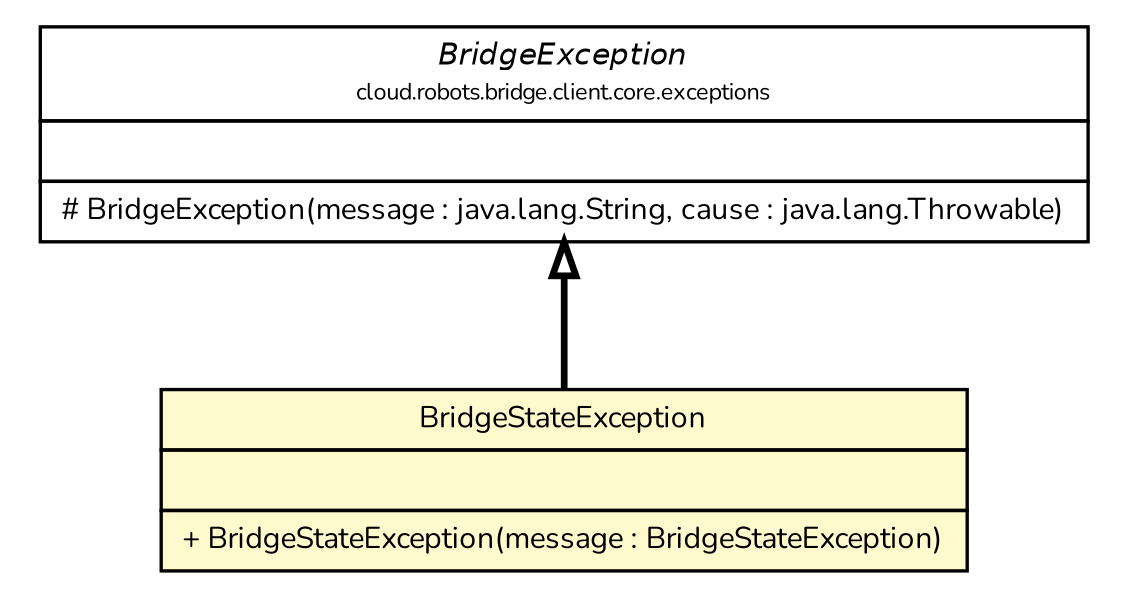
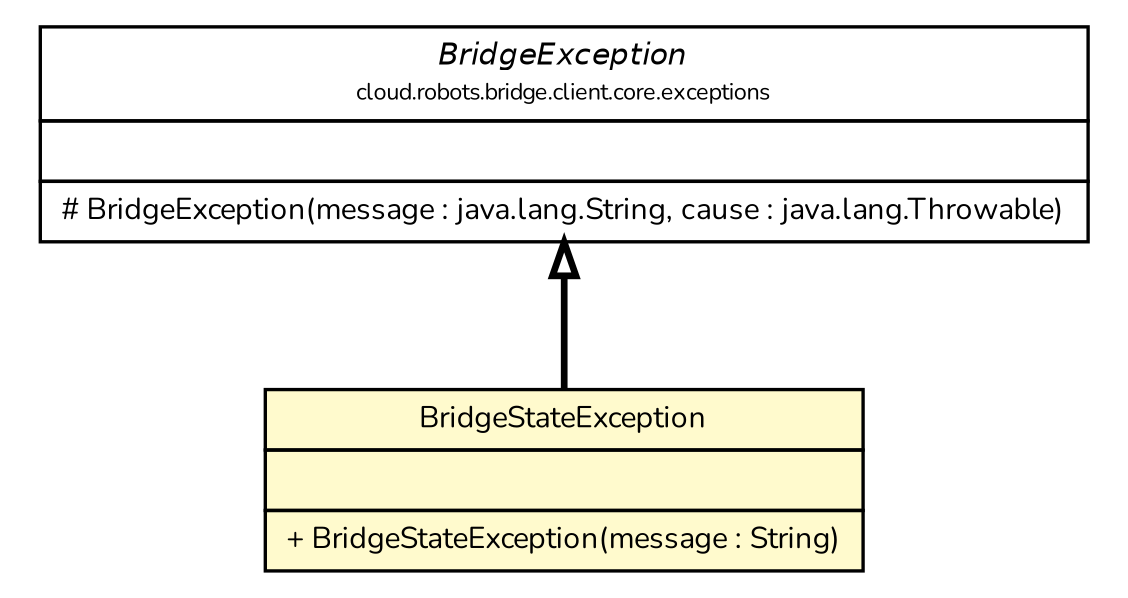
node "BridgeStateException": text "+ BridgeStateException(message : BridgeStateException)" -> "+ BridgeStateException(message : String)"
